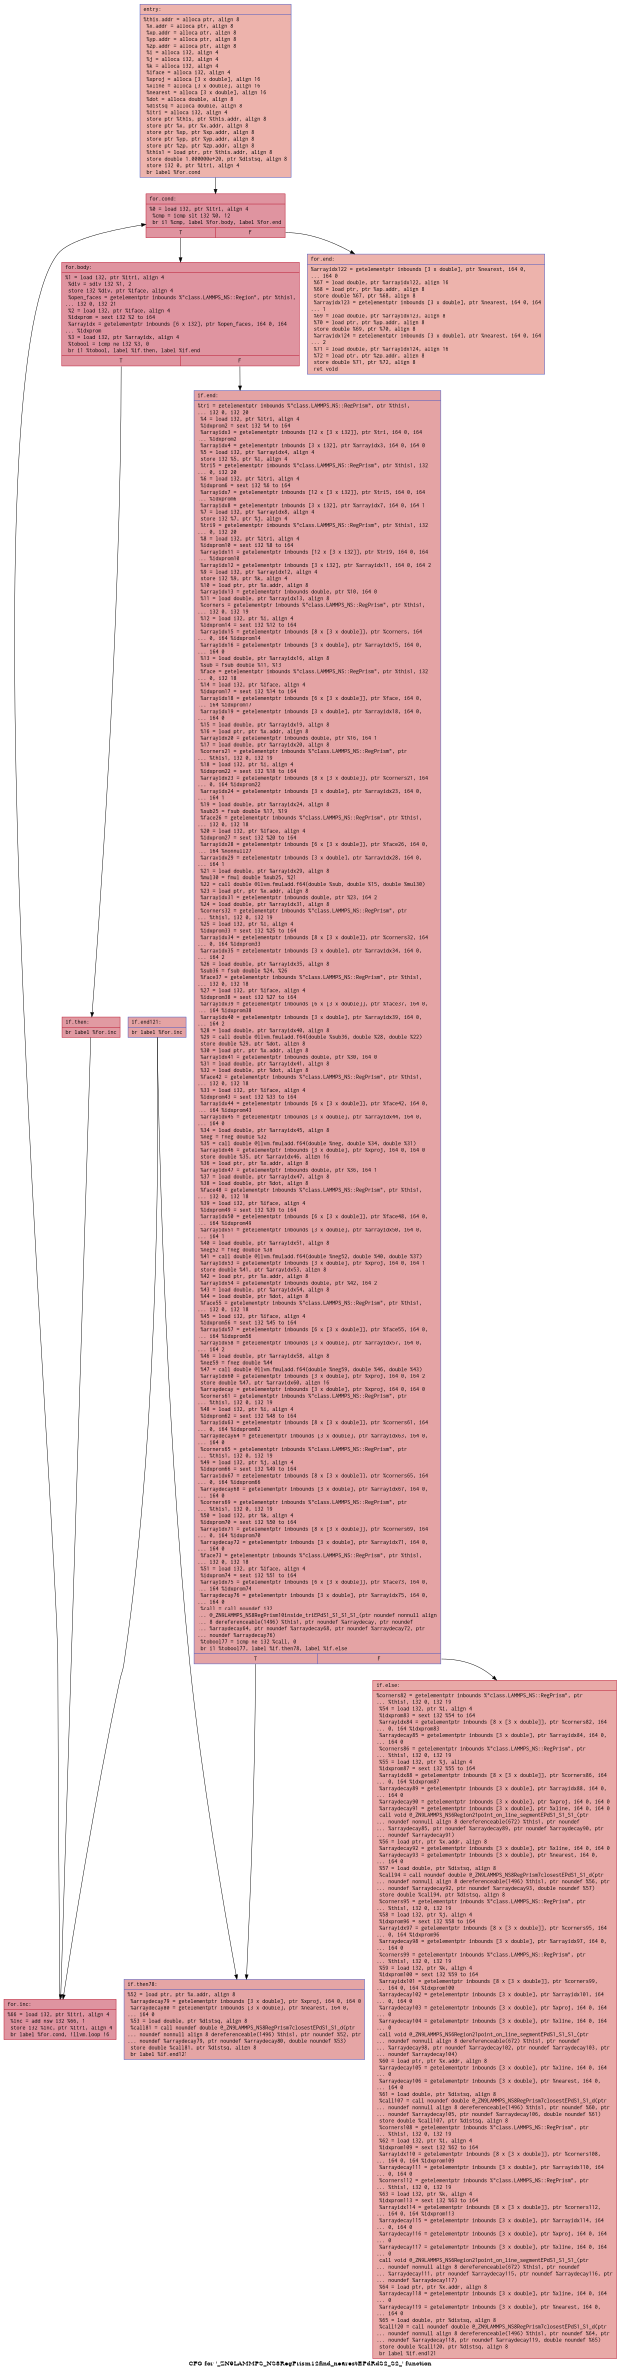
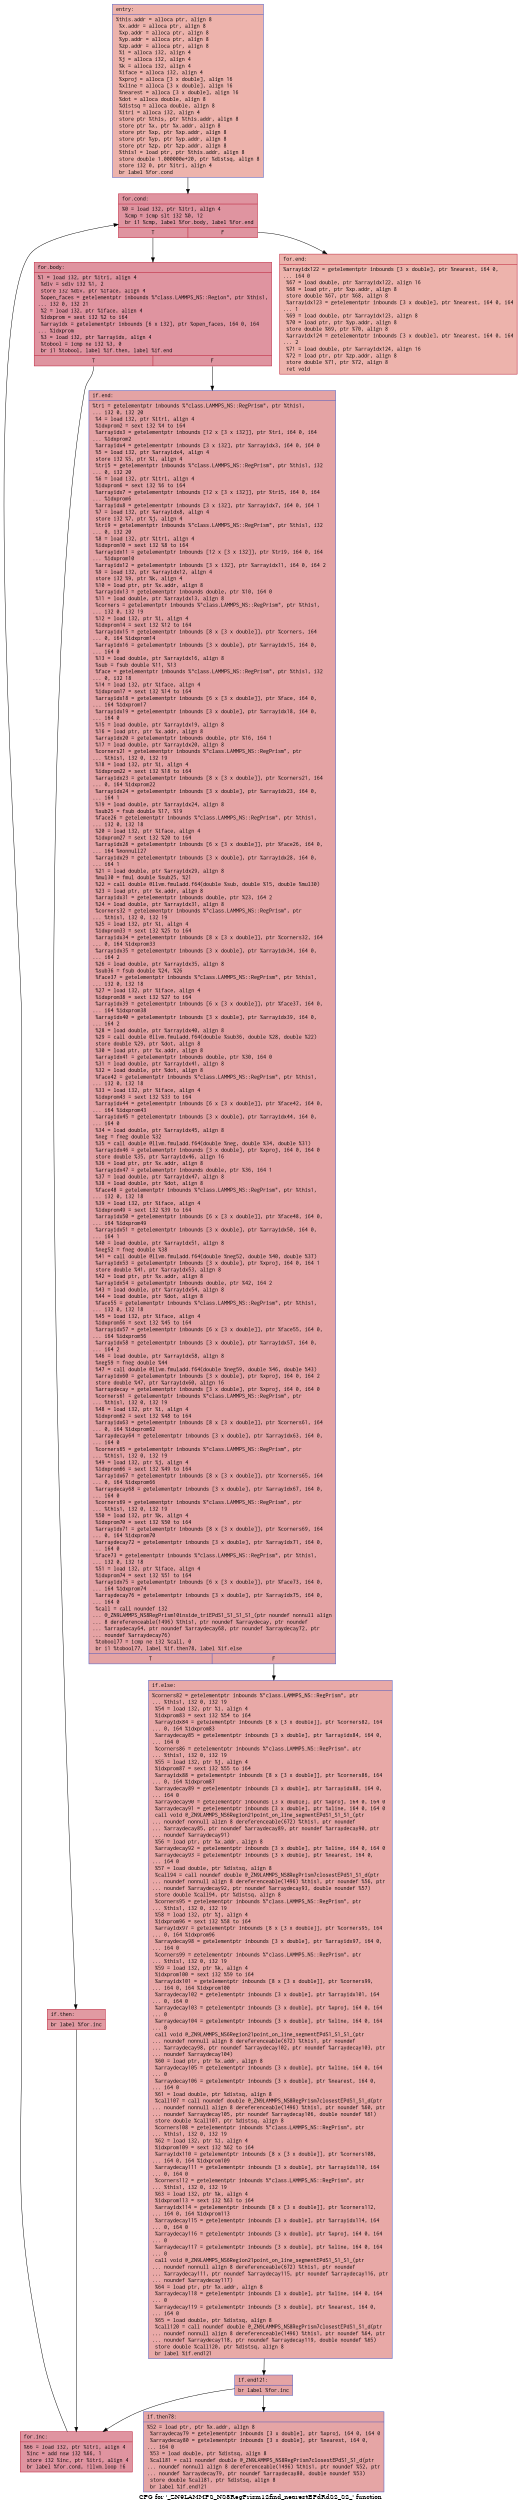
node "for.end:": color #3d50c3ff -> #b70d28ff
edge "if.end:" -> "if.then78:": removed
node "if.else:": color #b70d28ff -> #3d50c3ff
edge "if.else:" -> "if.end121:": added
